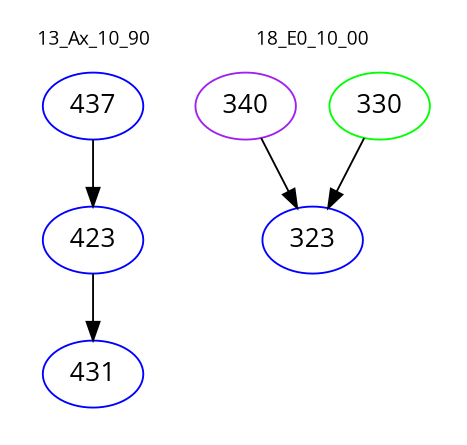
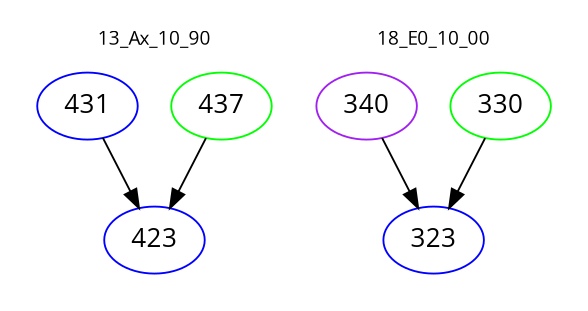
node "437": color blue -> green
edge "423" -> "431": reversed
